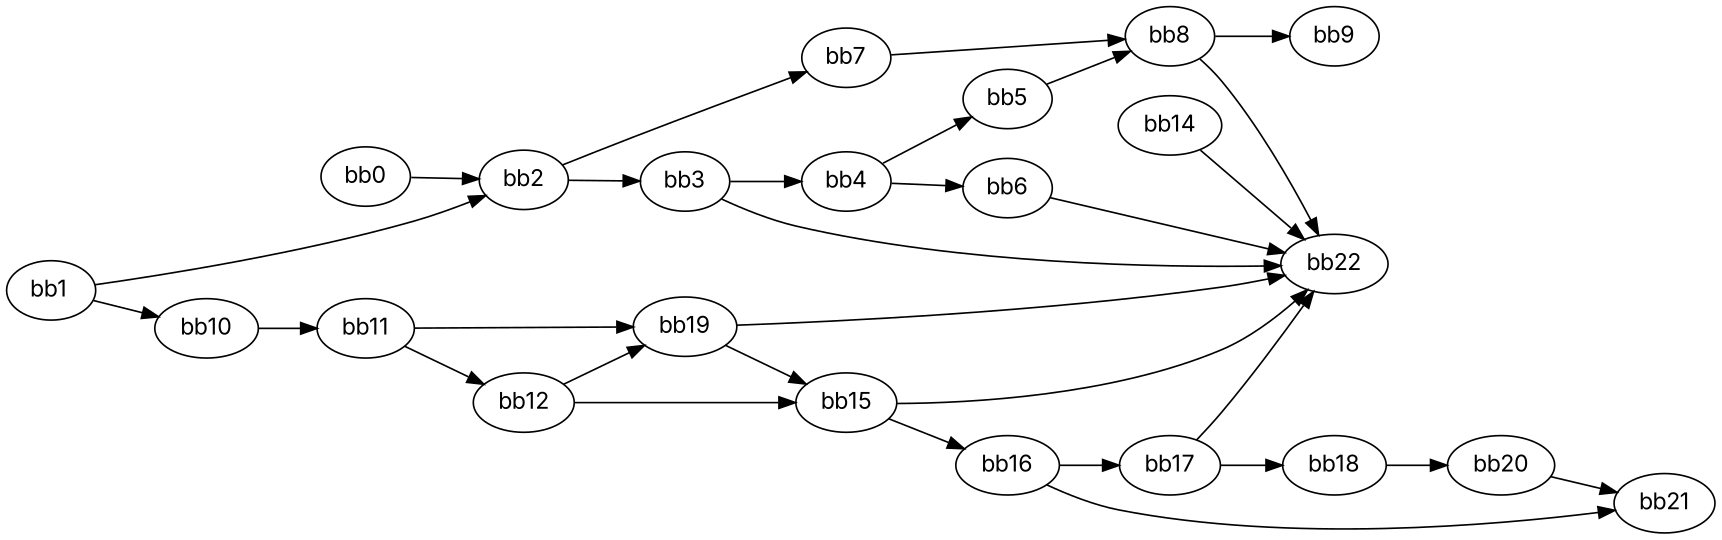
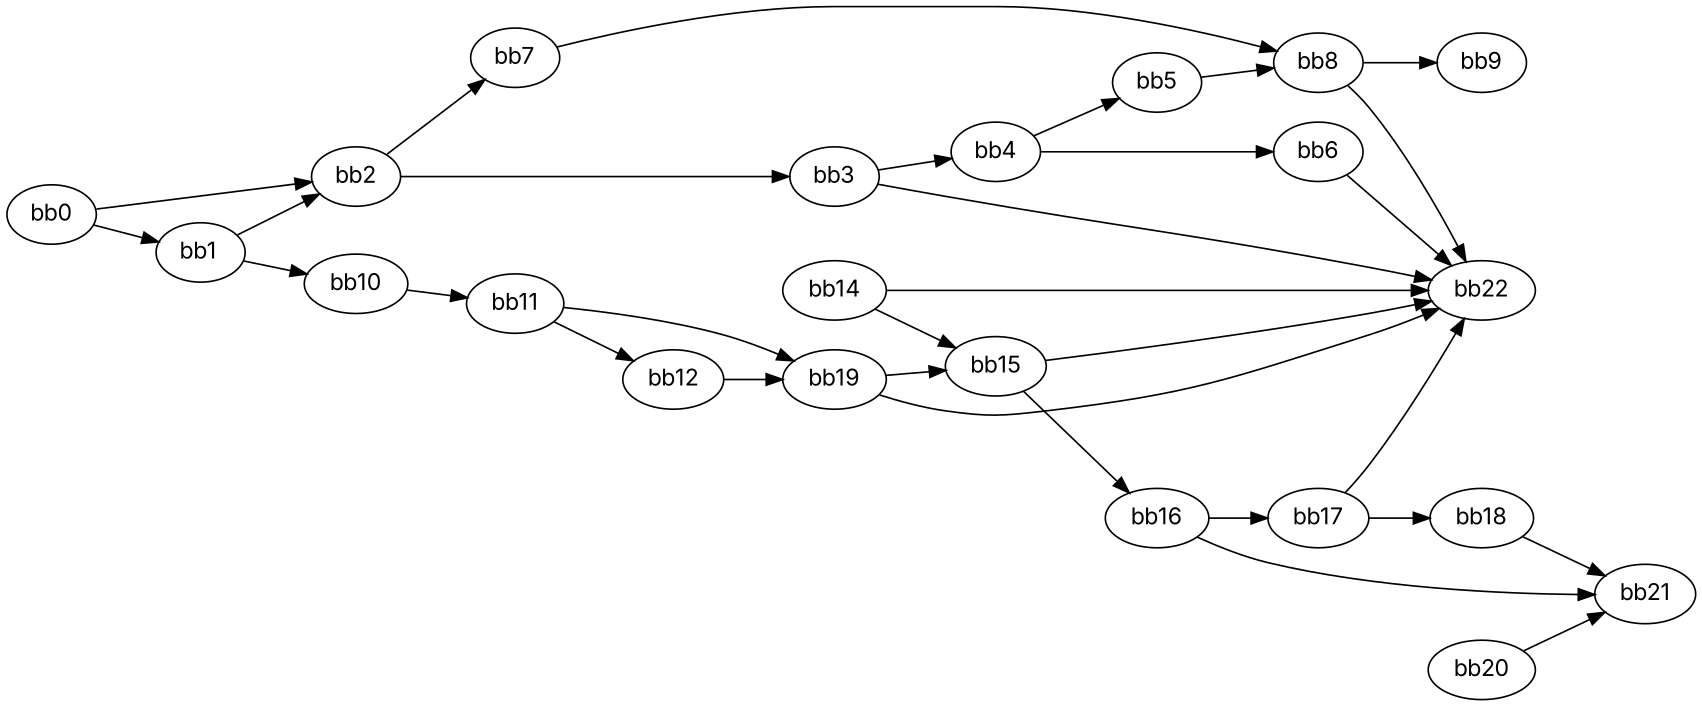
edge "bb0" -> "bb1": added
edge "bb12" -> "bb15": now "bb14" -> "bb15"
edge "bb18" -> "bb20": now "bb18" -> "bb21"
